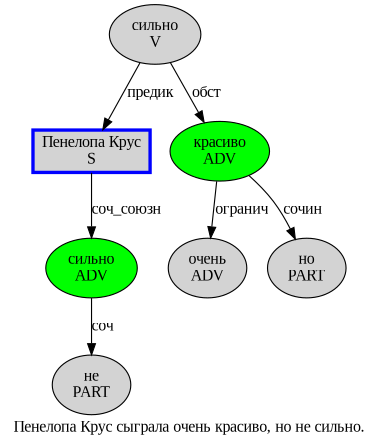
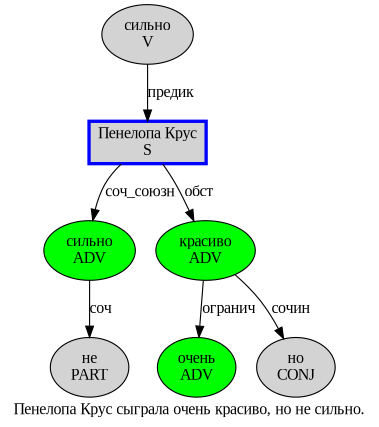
edge "сильно V" -> "красиво ADV": now "Пенелопа Крус S" -> "красиво ADV"
node "очень ADV": fillcolor lightgray -> green
node "но PART": label "но PART" -> "но CONJ"
